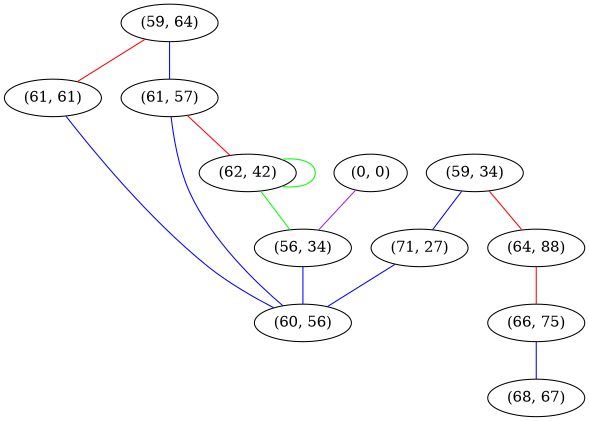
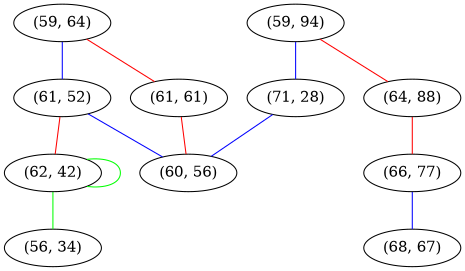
node "(61, 57)": label "(61, 57)" -> "(61, 52)"
node "(0, 0)": removed
node "(59, 34)": label "(59, 34)" -> "(59, 94)"
edge "(61, 61)" -- "(60, 56)": color blue -> red
node "(71, 27)": label "(71, 27)" -> "(71, 28)"
edge "(56, 34)" -- "(60, 56)": removed
node "(66, 75)": label "(66, 75)" -> "(66, 77)"
